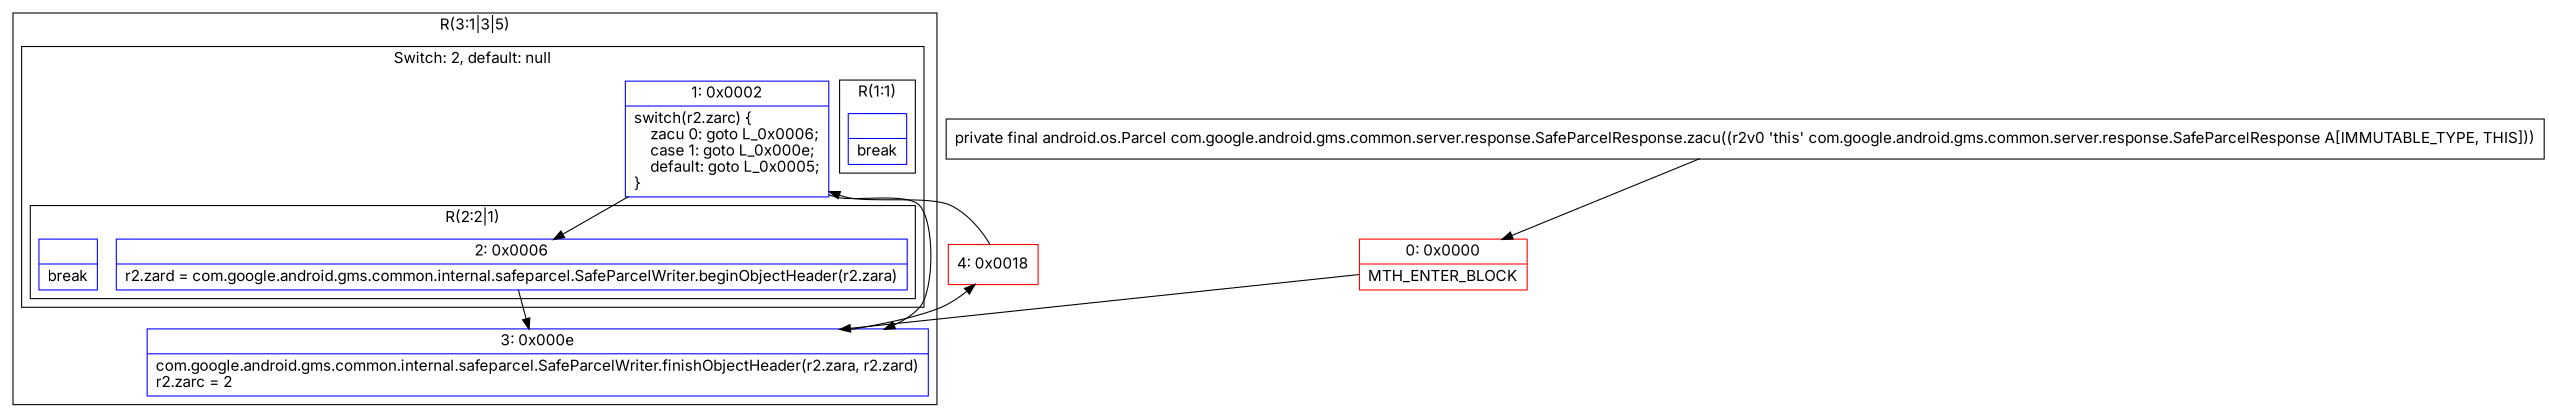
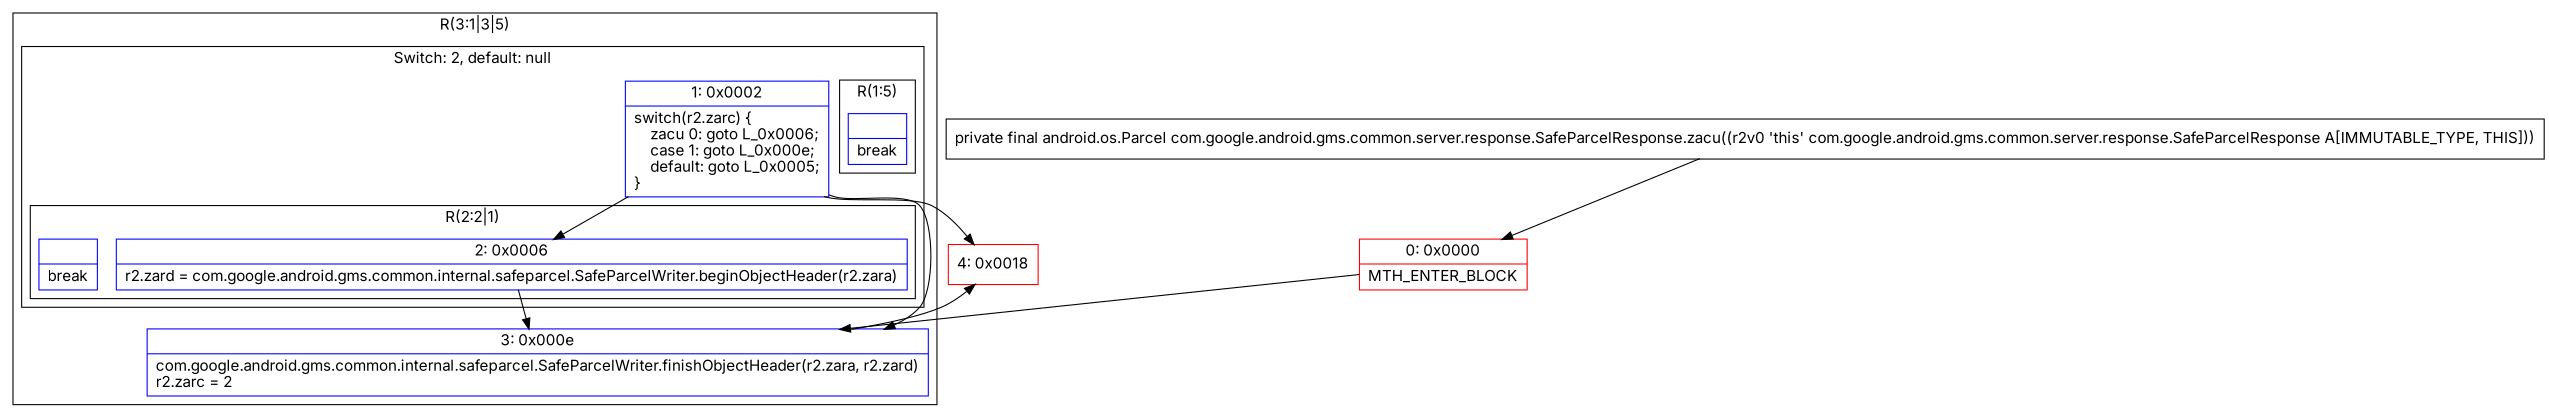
cluster "R(1:1)": label "R(1:1)" -> "R(1:5)"
edge "4: 0x0018" -> "1: 0x0002": reversed
